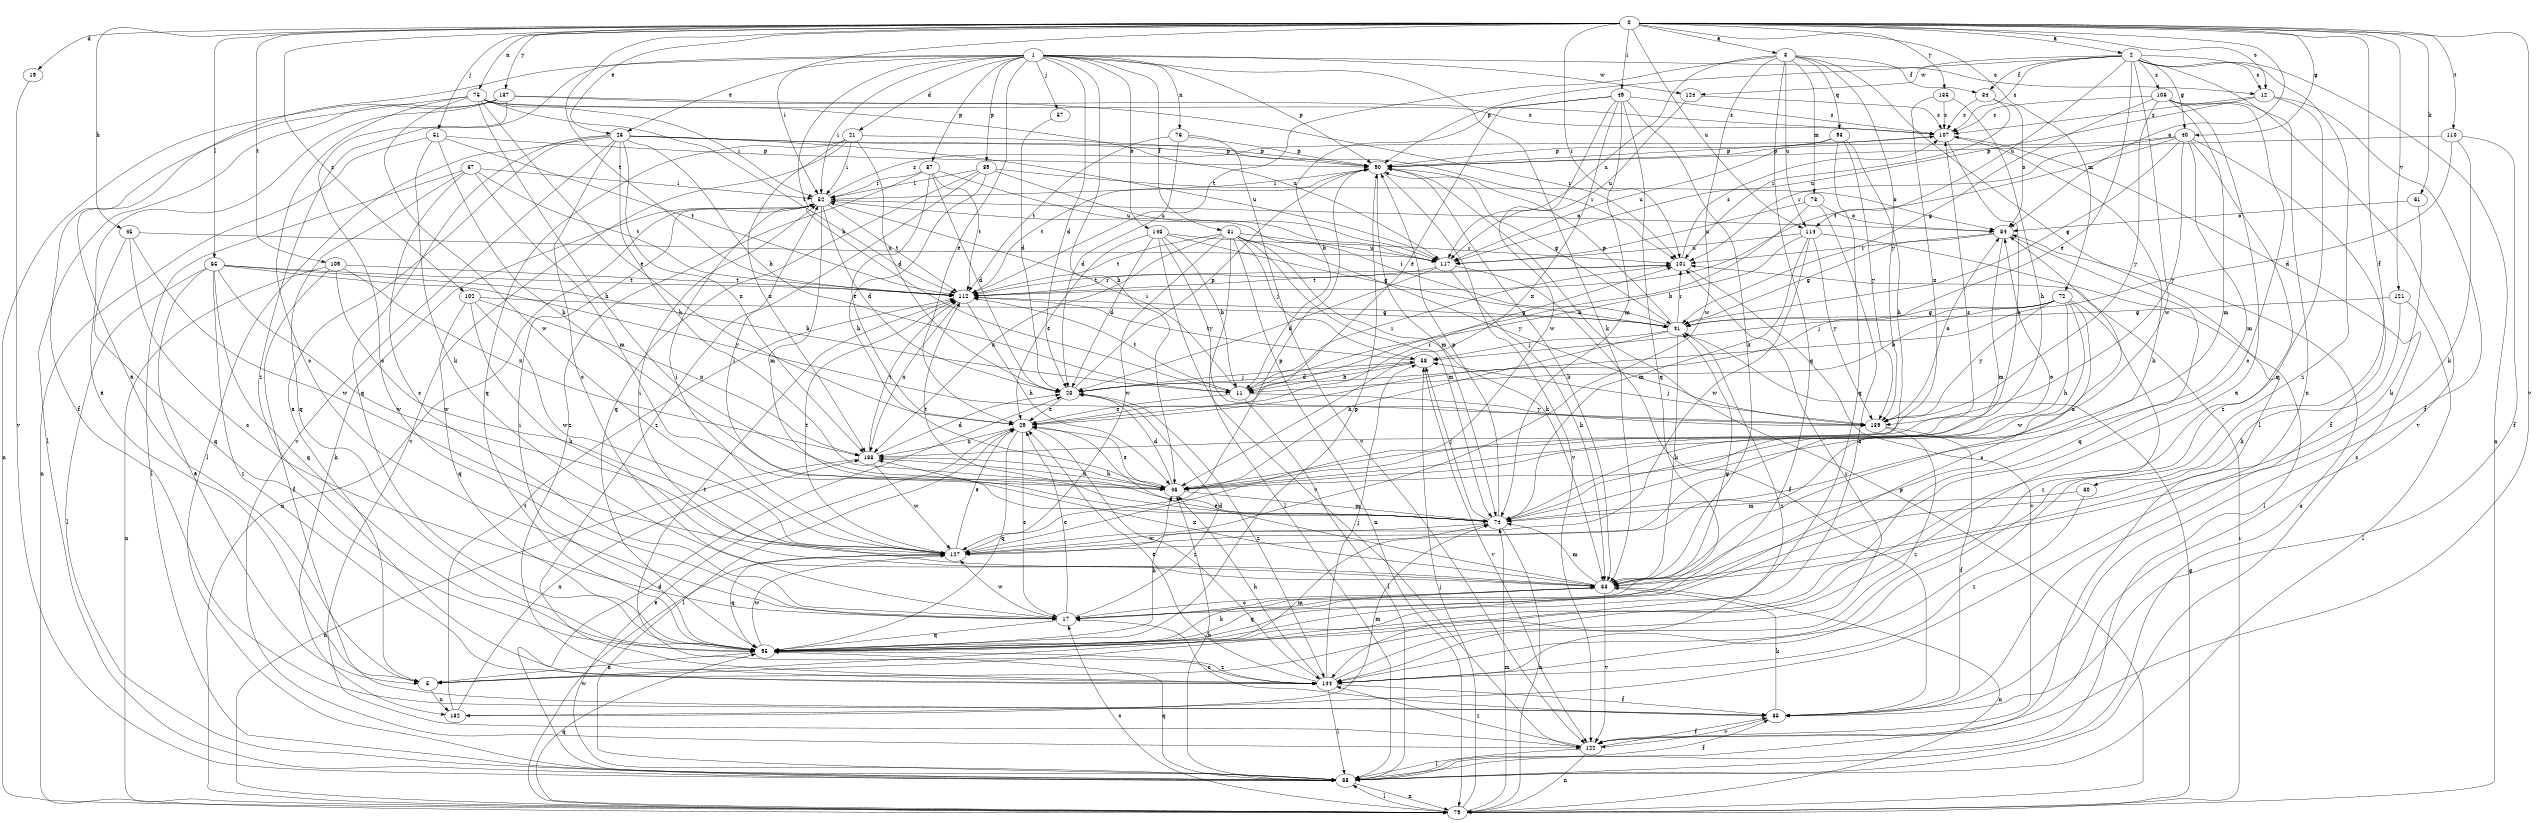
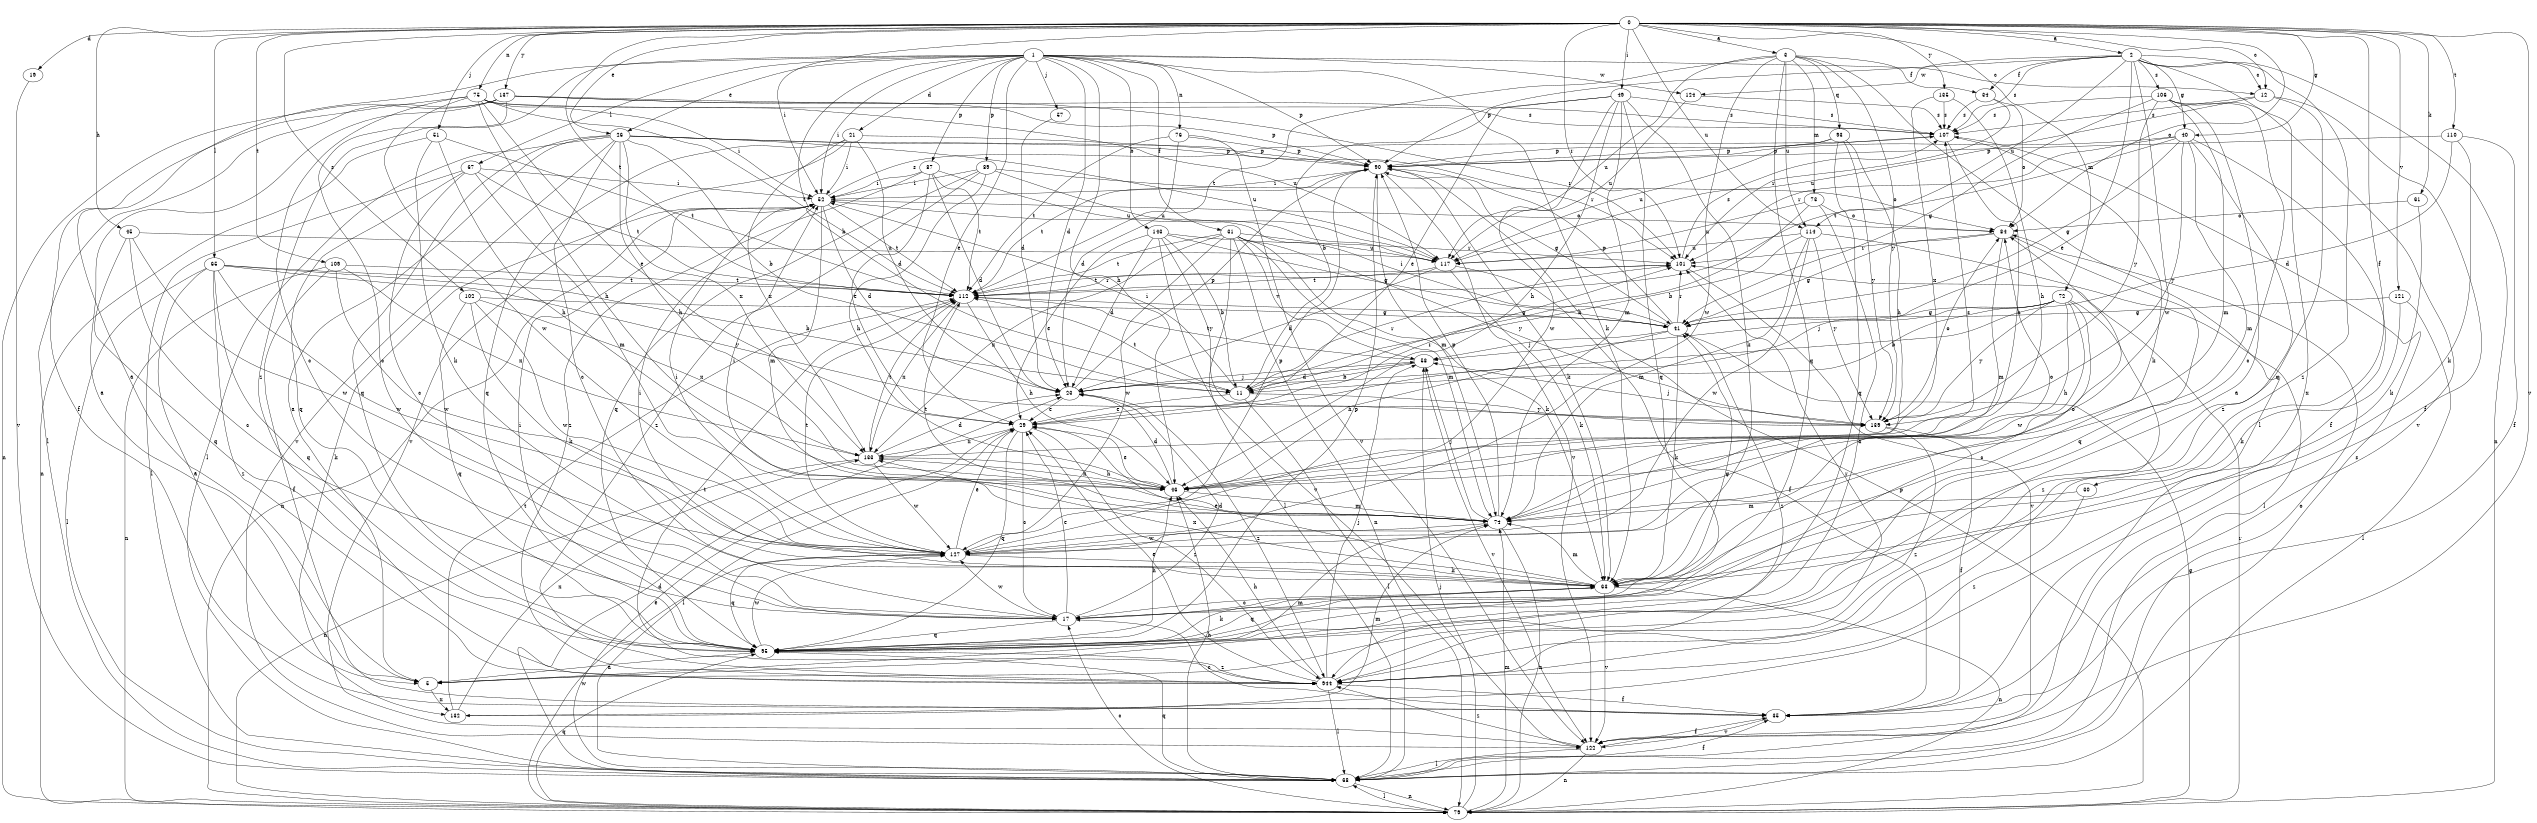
edge "1" -> "67": added, label "l"
edge "51" -> "90": now "137" -> "90"
edge "31" -> "58": label "j" -> "v"
edge "49" -> "46": label "x" -> "h"
edge "35" -> "63": now "127" -> "63"
node "144": label "144" -> "944"
